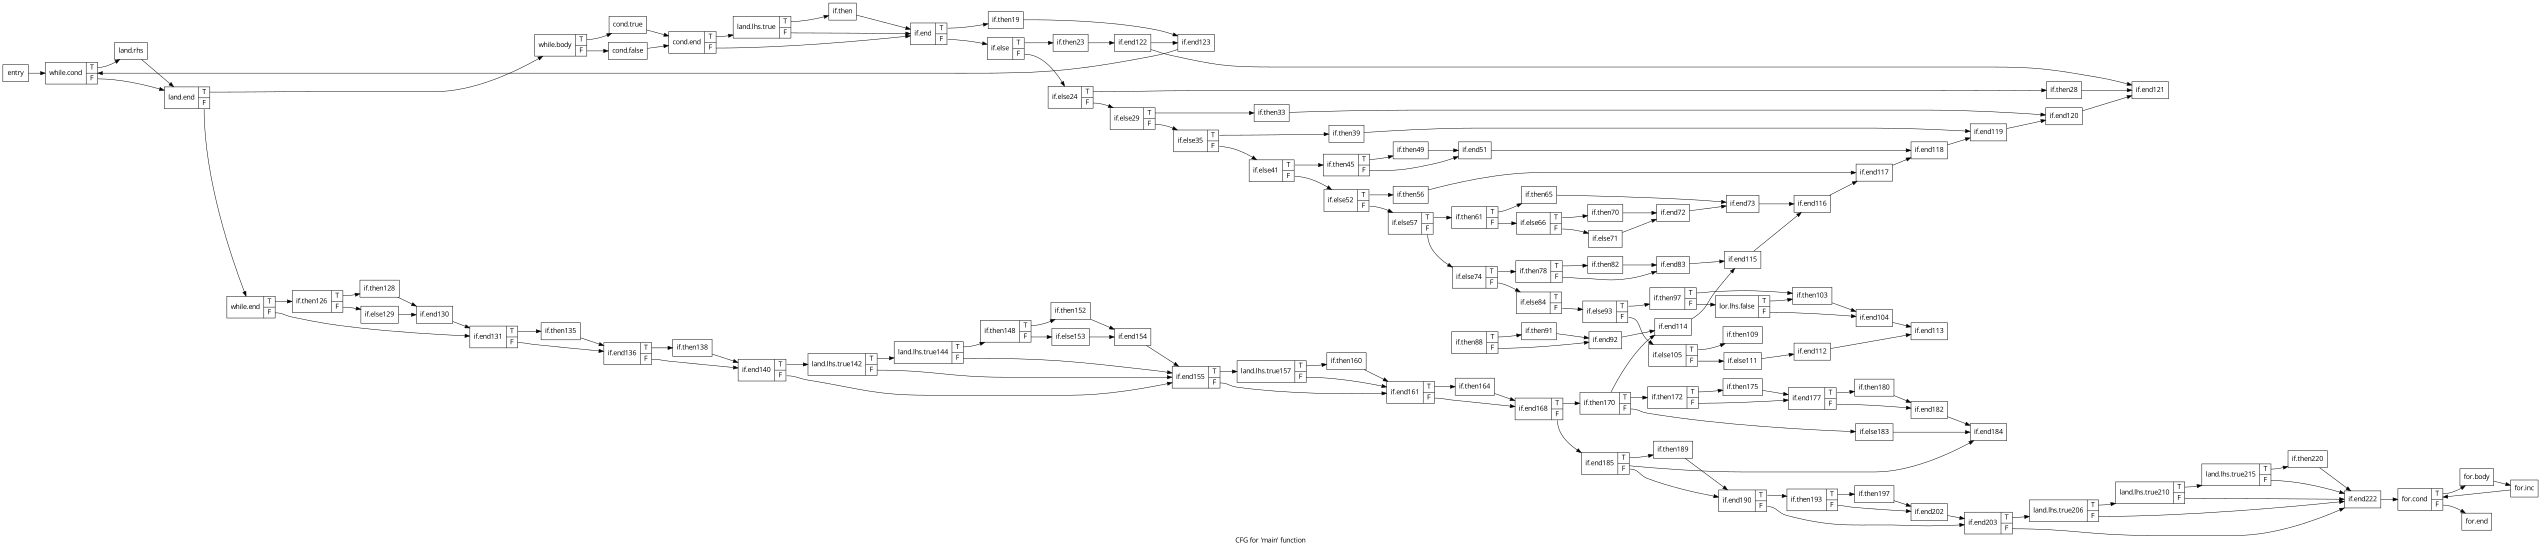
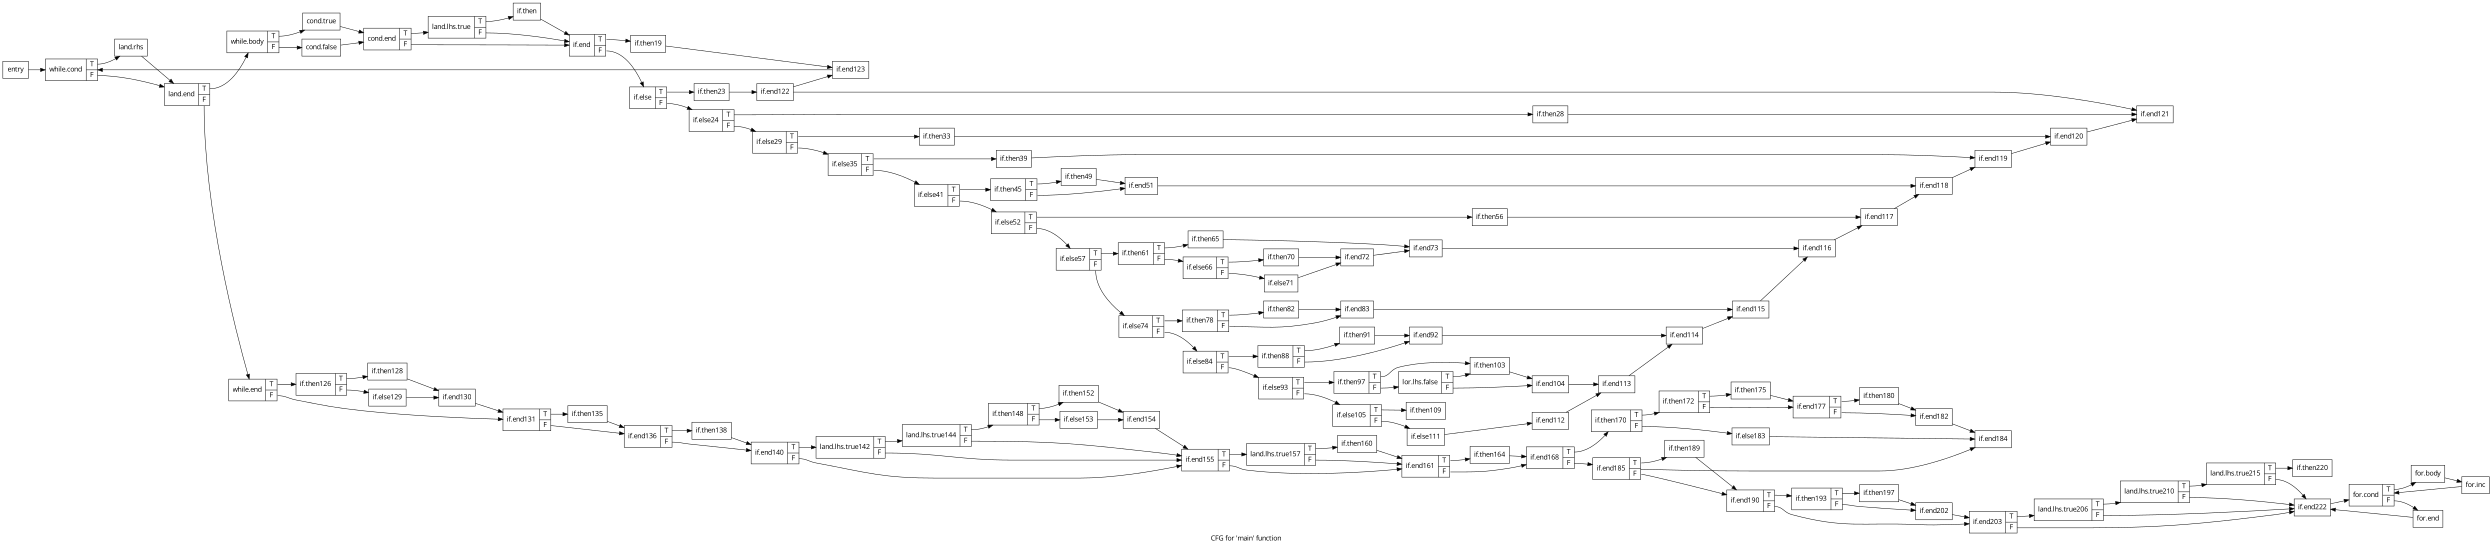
edge "if.else84" -> "if.then88": added
edge "if.then170" -> "if.end114": now "if.end113" -> "if.end114"
edge "if.then220" -> "if.end222": now "for.end" -> "if.end222"
